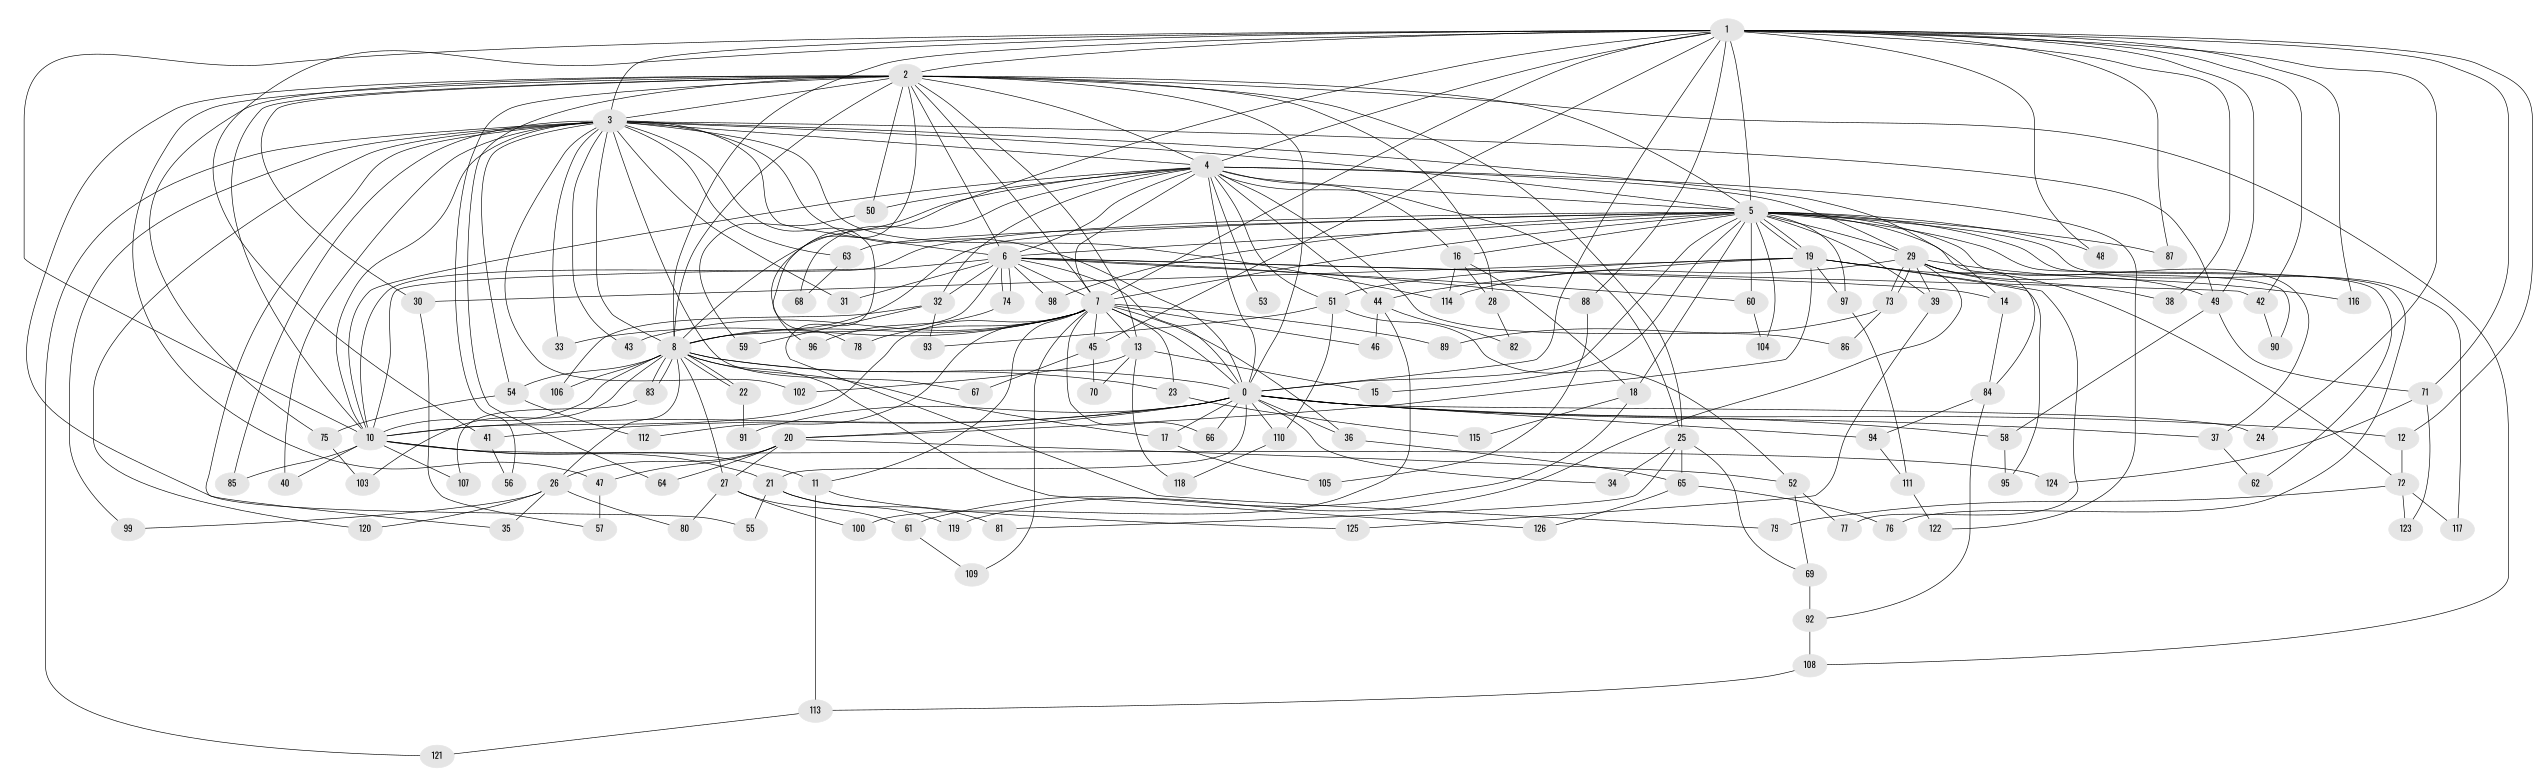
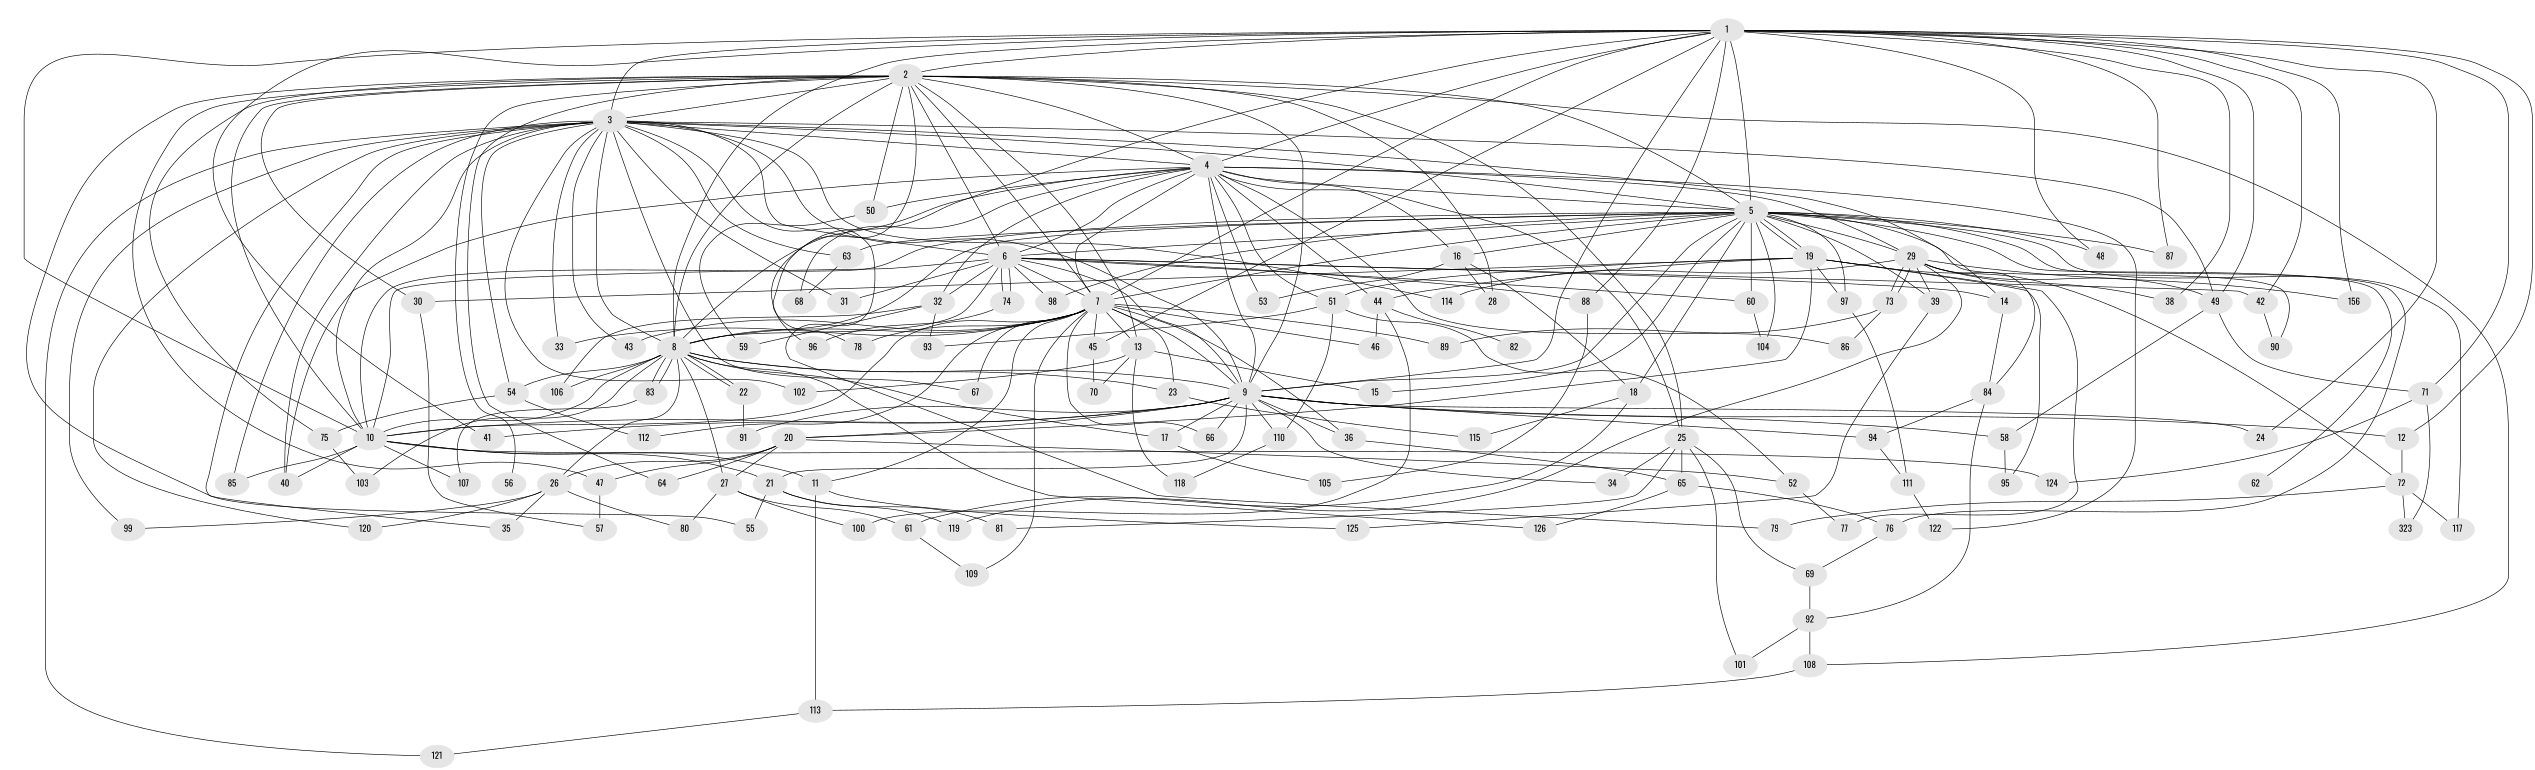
edge "4" -- "10": now "4" -- "40"
edge "16" -- "114": now "16" -- "53"
node "116": label "116" -> "156"
edge "28" -- "82": removed
edge "45" -- "67": now "7" -- "67"
node "0": label "0" -> "9"
node "37": removed
edge "41" -- "56": removed
edge "52" -- "69": now "76" -- "69"
node "123": label "123" -> "323"
node "101": added
